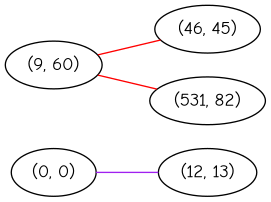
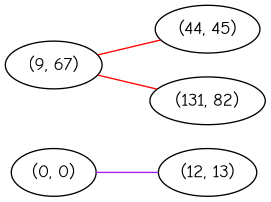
node "(46, 45)": label "(46, 45)" -> "(44, 45)"
node "(9, 60)": label "(9, 60)" -> "(9, 67)"
node "(531, 82)": label "(531, 82)" -> "(131, 82)"
